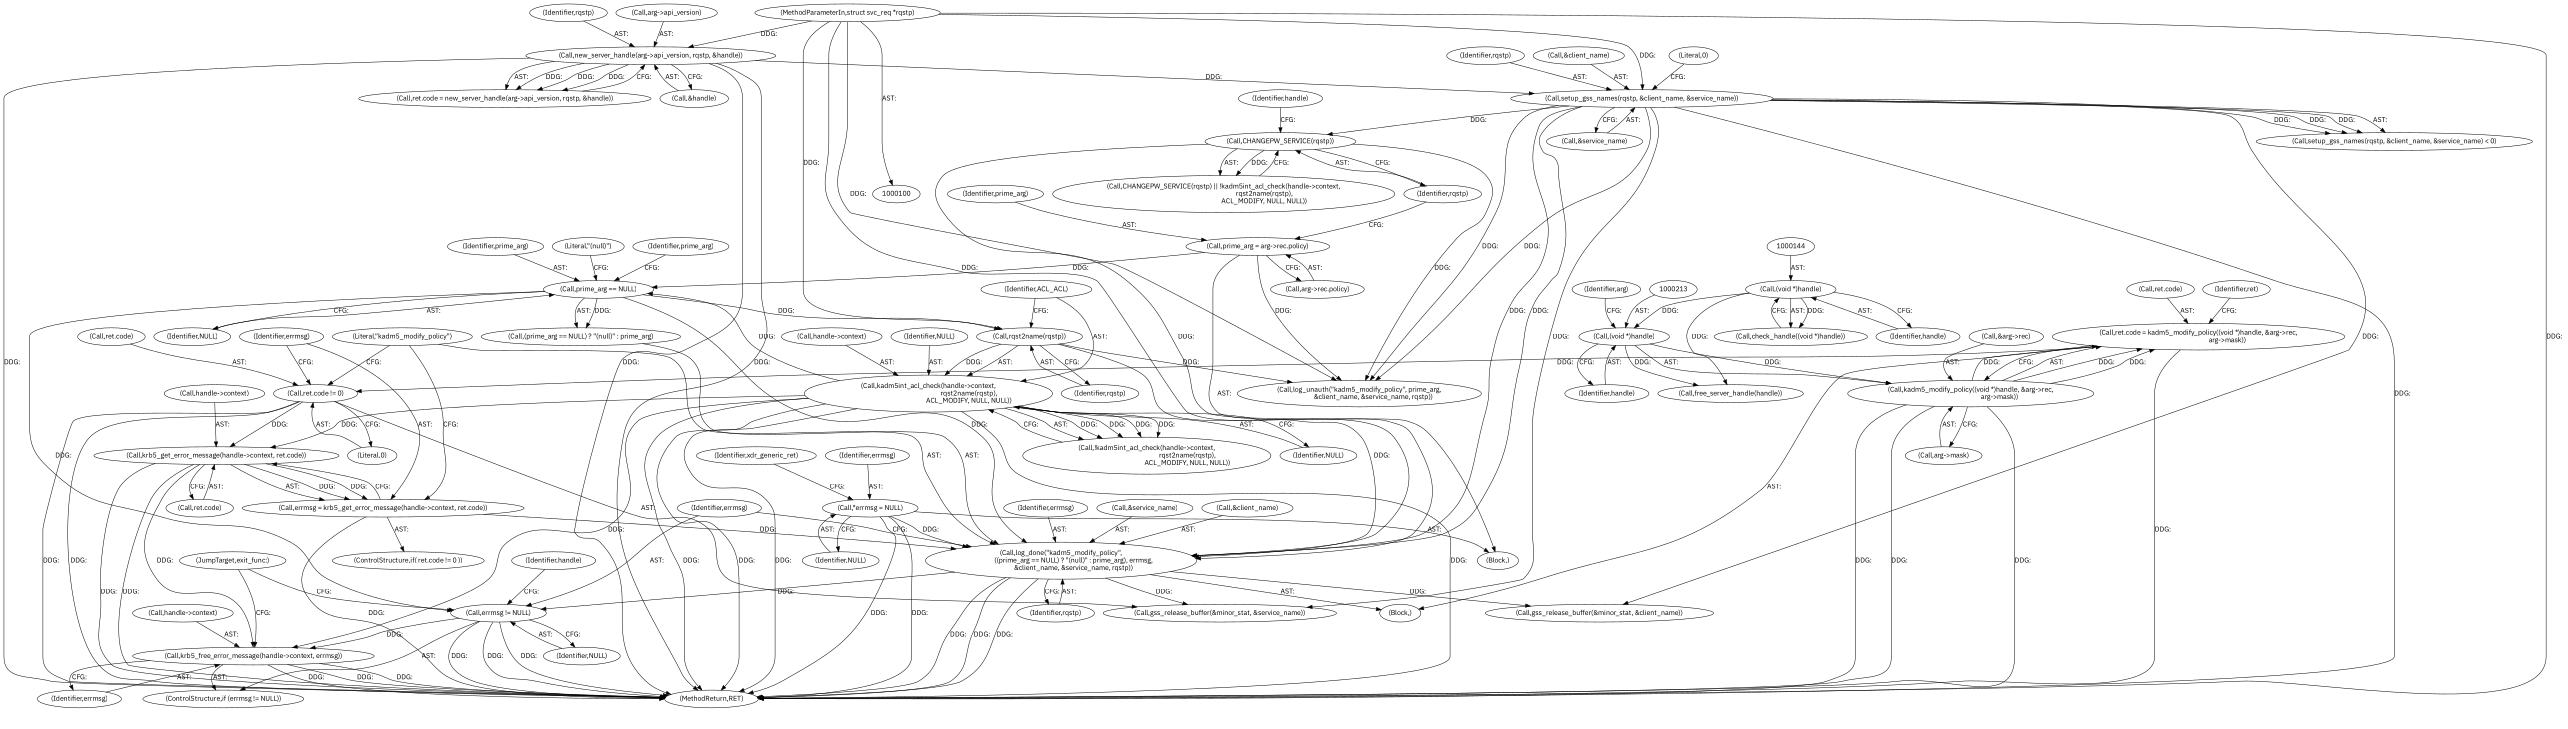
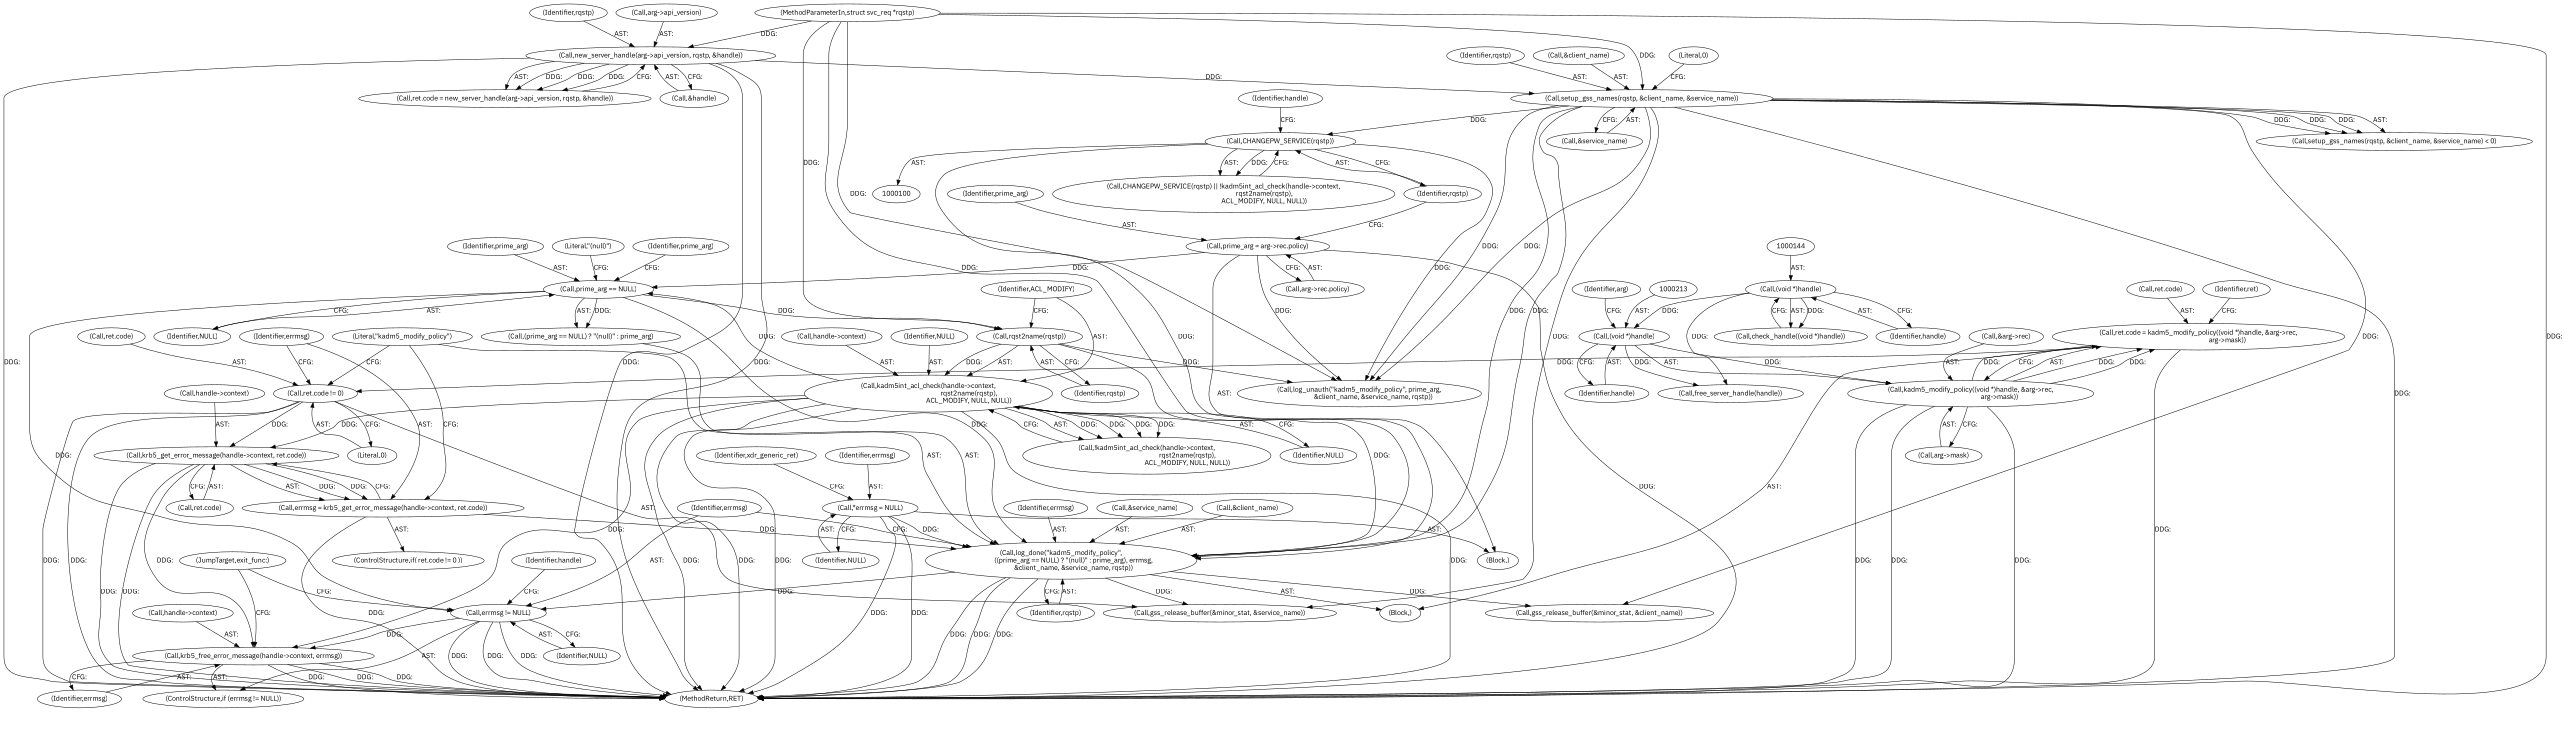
edge "(MethodParameterIn,struct svc_req *rqstp)" -> "1000100": now "(Call,CHANGEPW_SERVICE(rqstp))" -> "1000100"
node "(Identifier,ACL_ACL)": label "(Identifier,ACL_ACL)" -> "(Identifier,ACL_MODIFY)"
edge "(Call,prime_arg = arg->rec.policy)" -> "(MethodReturn,RET)": added, label "DDG:"
